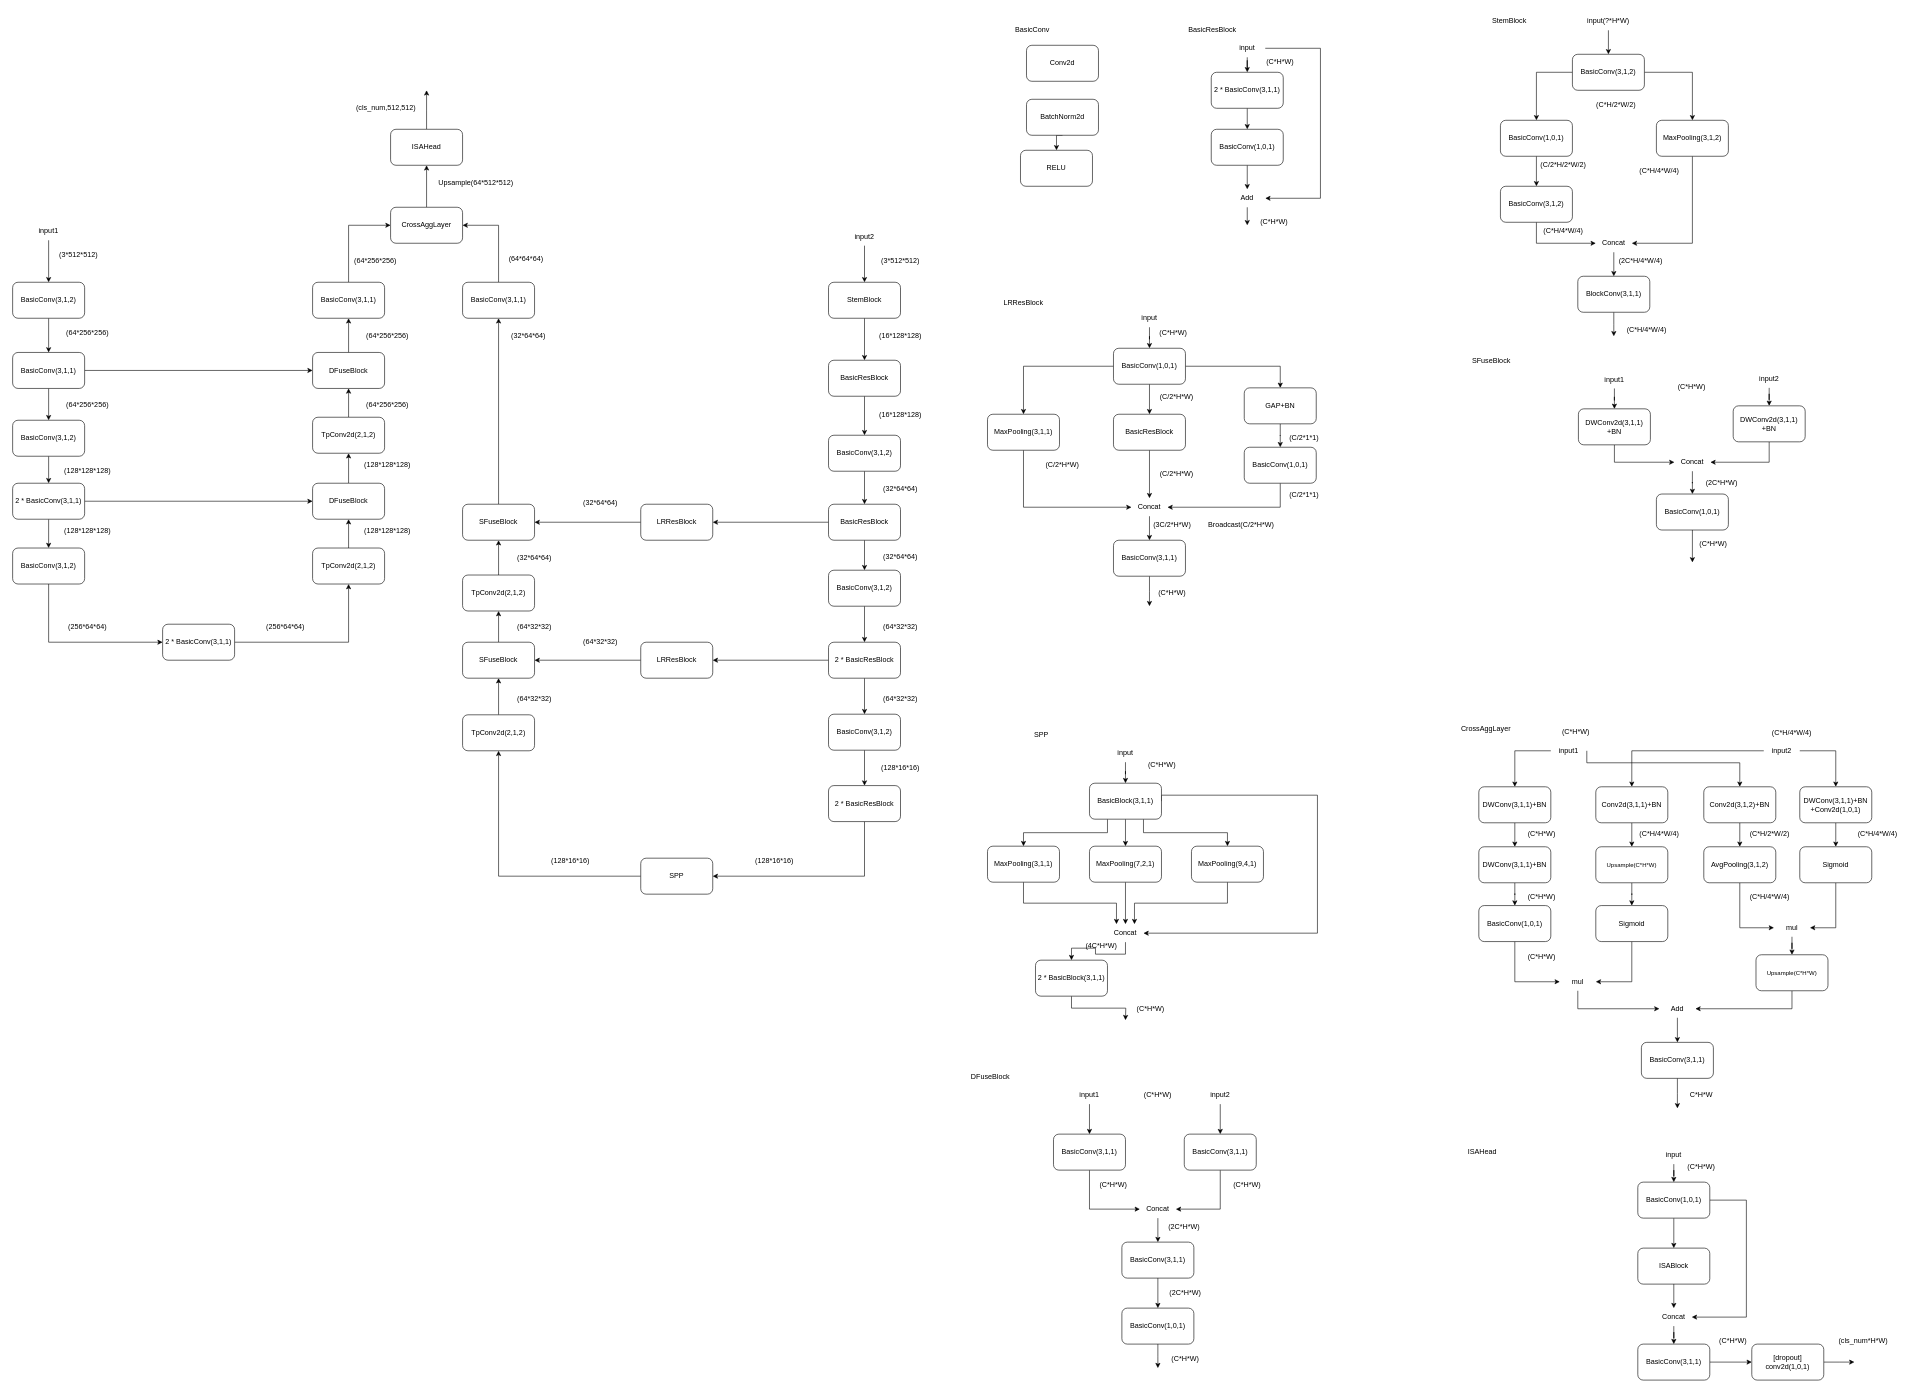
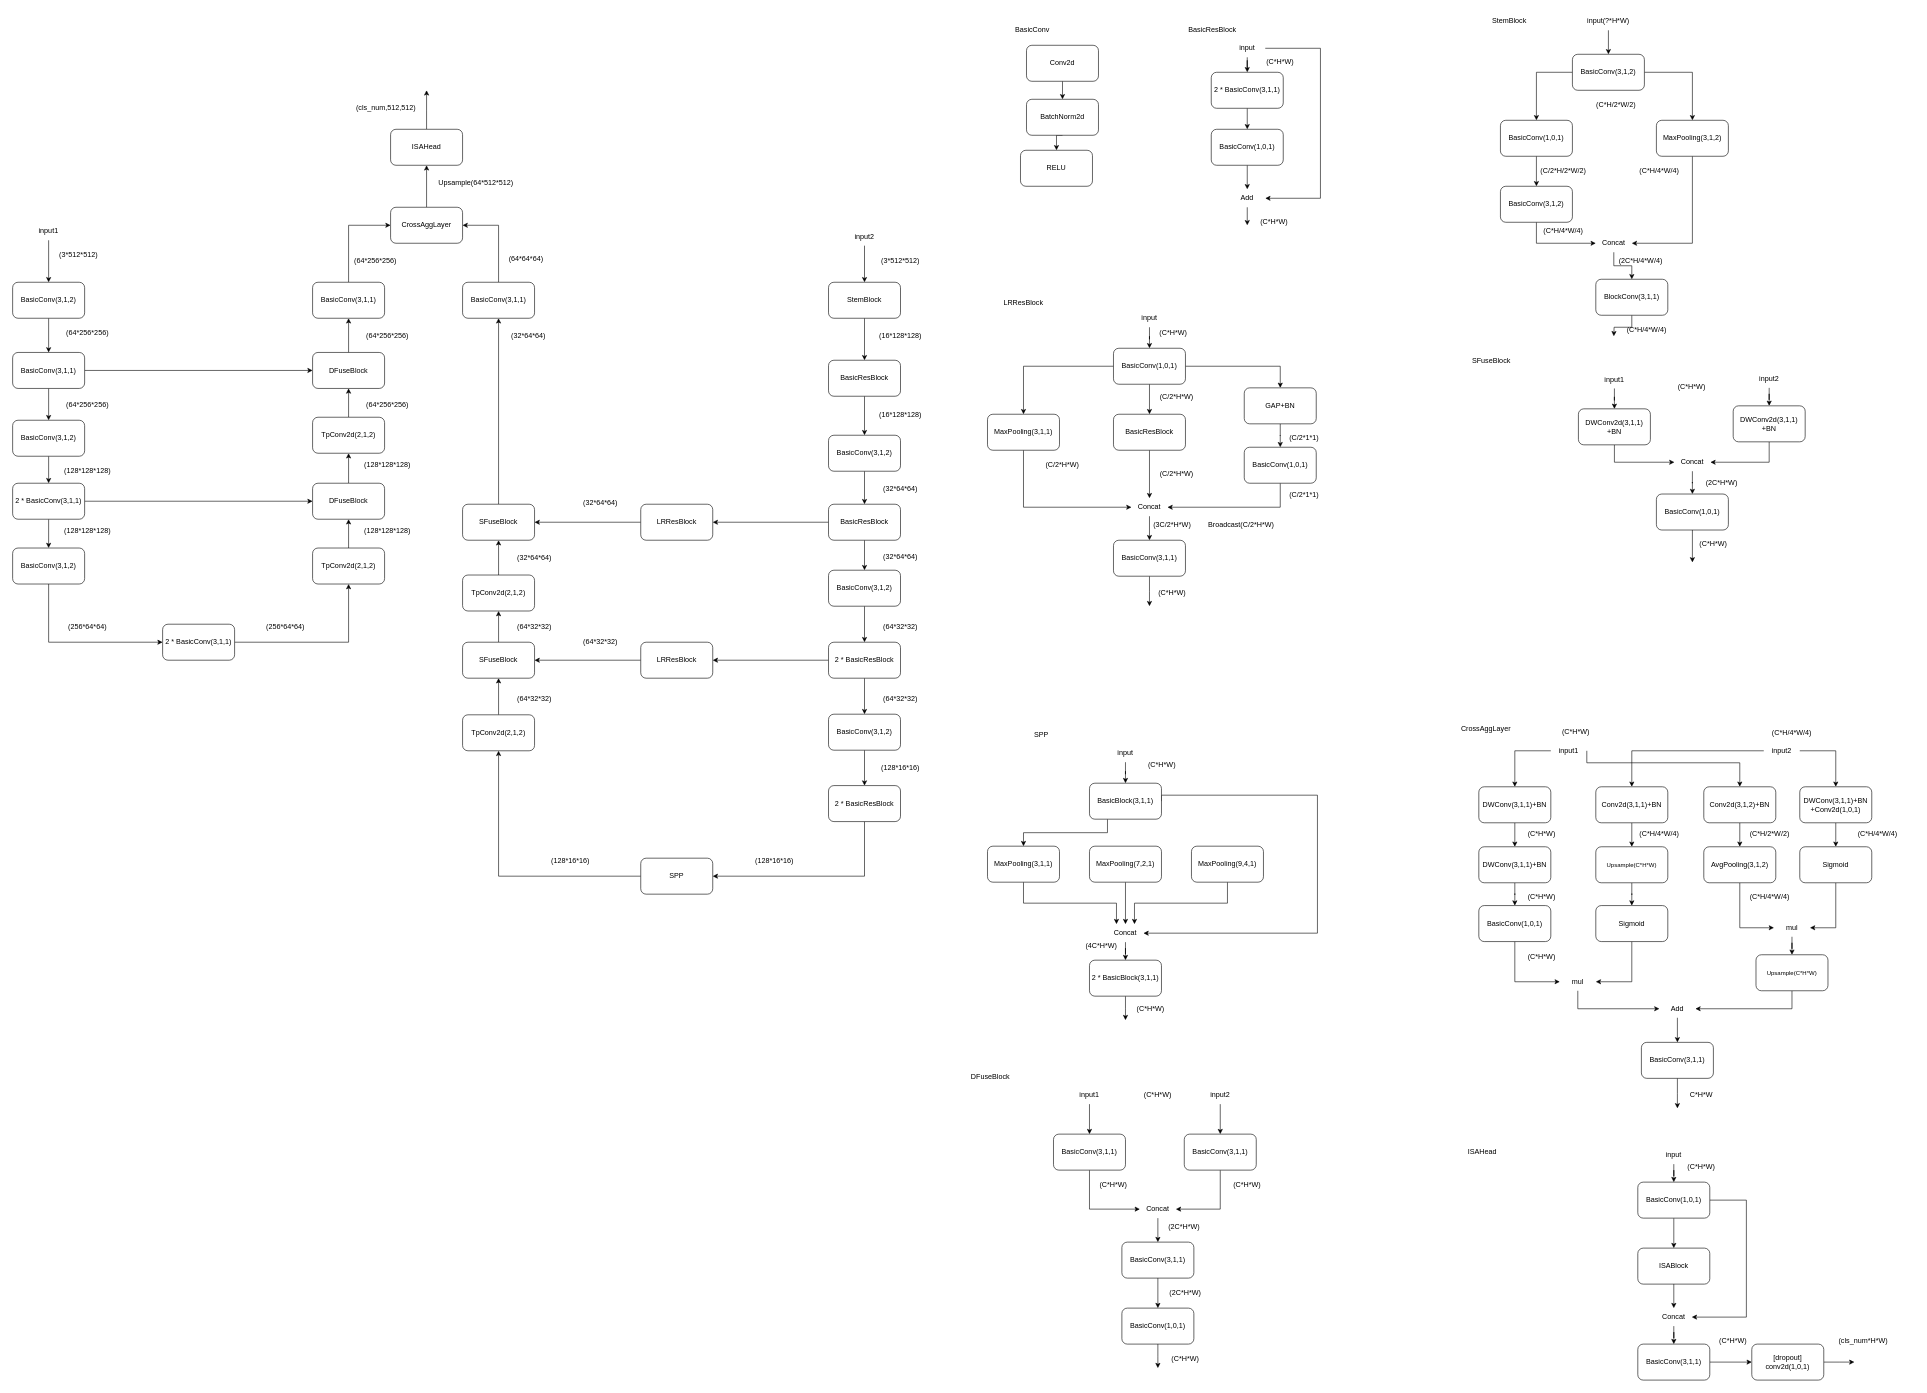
edge "Conv2d" -> "BatchNorm2d": added
node "(C/2*H/2*W/2)": moved (1563, 165) -> (1563, 171)
node "BlockConv(3,1,1)": moved (1614, 294) -> (1632, 297)
edge "BasicBlock(3,1,1)" -> "MaxPooling(9,4,1)": removed
edge "BasicBlock(3,1,1)" -> "MaxPooling(7,2,1)": removed
node "2 * BasicBlock(3,1,1)": moved (1071, 978) -> (1125, 978)
